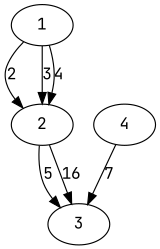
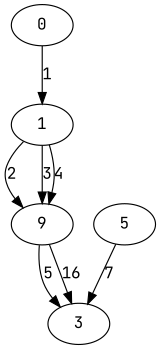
node "0": added
node "2": label "2" -> "9"
node "4": label "4" -> "5"
